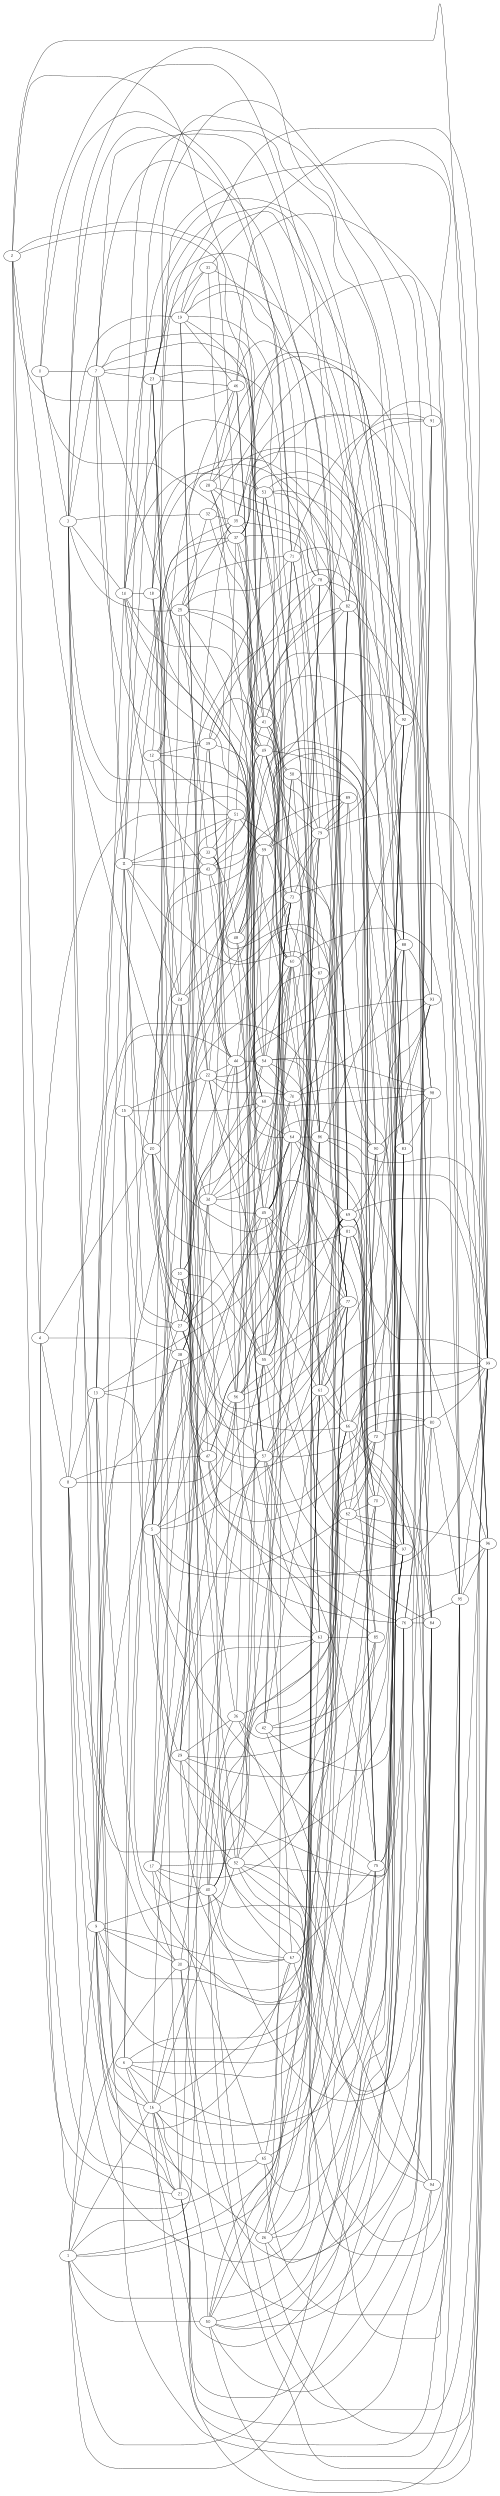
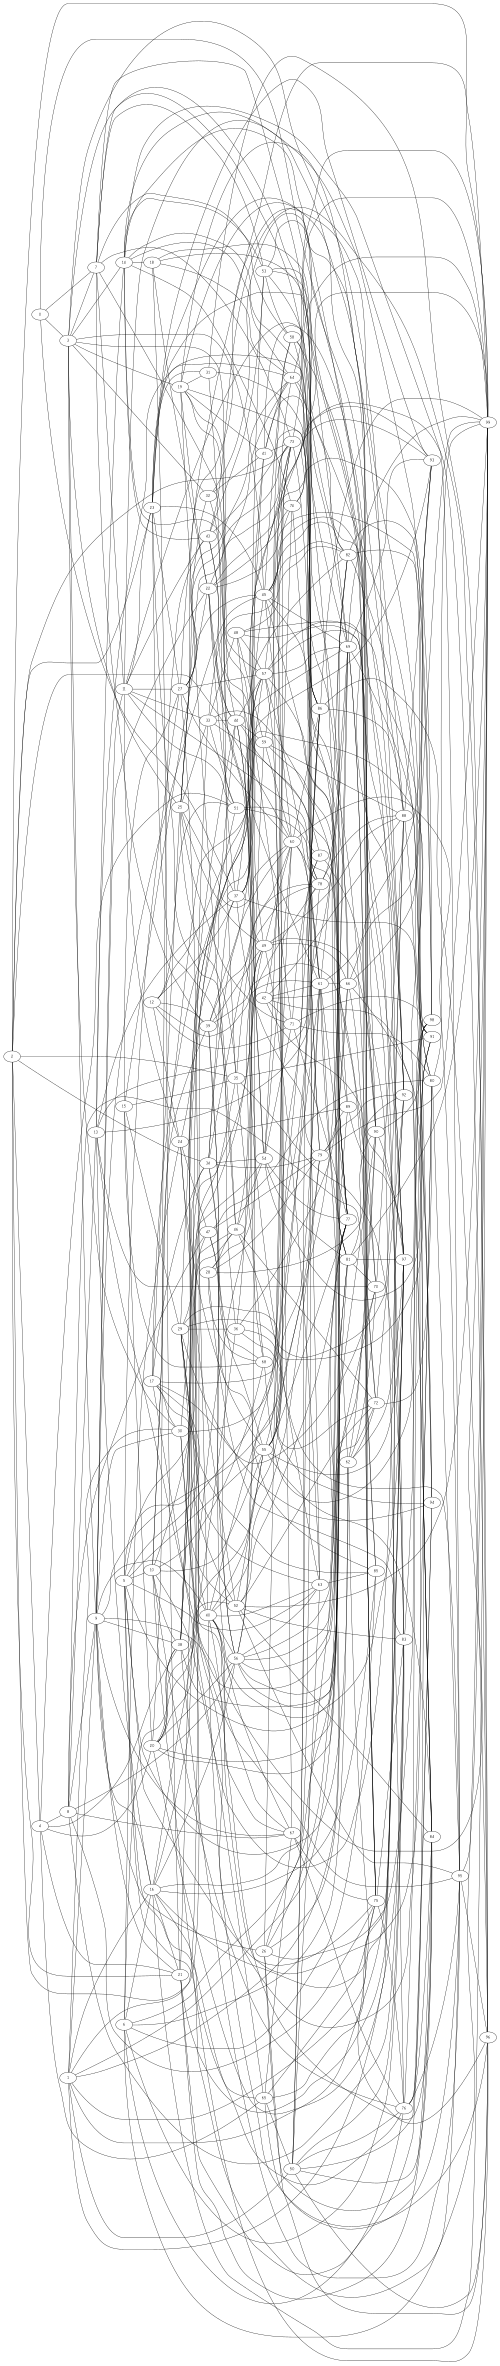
edge "0" -- "71": removed
edge "7" -- "23": now "2" -- "23"
edge "18" -- "95": now "14" -- "95"
edge "51" -- "59": removed
edge "28" -- "81": now "33" -- "81"
edge "73" -- "24": removed
edge "44" -- "13": removed
edge "92" -- "42": now "88" -- "42"
edge "91" -- "29": added
edge "74" -- "5": removed
edge "72" -- "47": now "72" -- "56"
edge "10" -- "38": added
edge "16" -- "50": now "65" -- "50"
edge "6" -- "76": added
